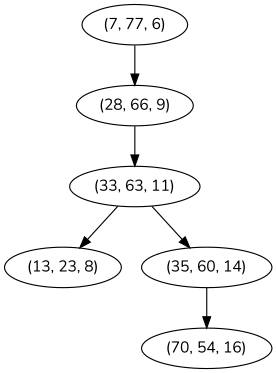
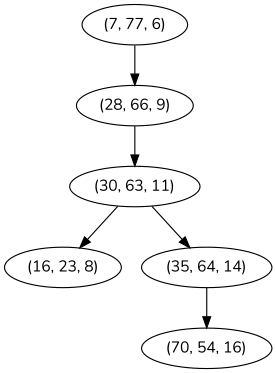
node "(33, 63, 11)": label "(33, 63, 11)" -> "(30, 63, 11)"
node "(13, 23, 8)": label "(13, 23, 8)" -> "(16, 23, 8)"
node "(35, 60, 14)": label "(35, 60, 14)" -> "(35, 64, 14)"
